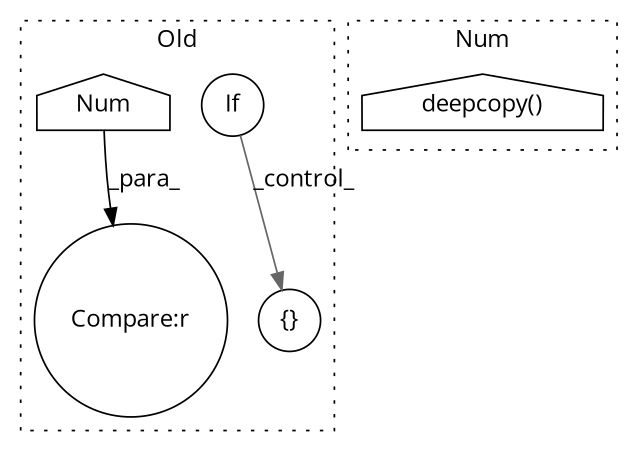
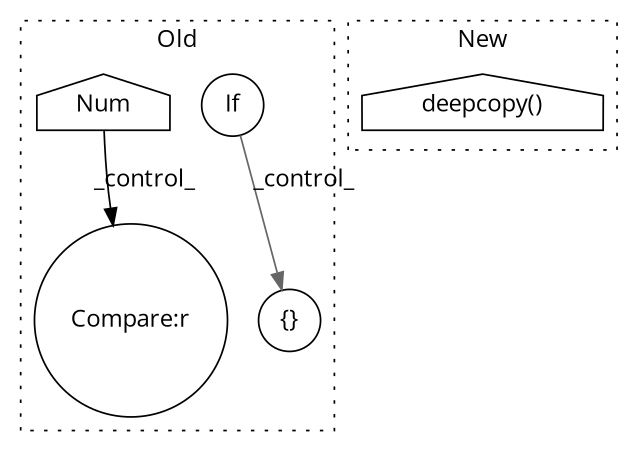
cluster "Num": label "Num" -> "New"
edge "Num" -> "Compare:r": label "_para_" -> "_control_"
